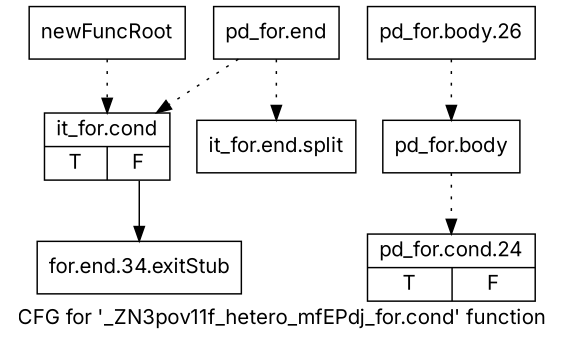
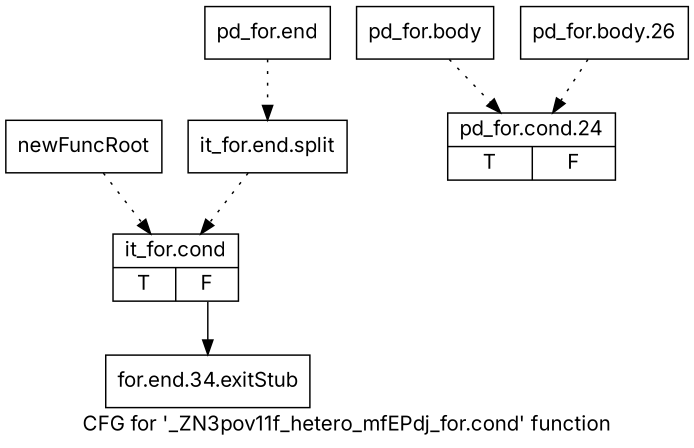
edge "pd_for.end" -> "it_for.cond": now "it_for.end.split" -> "it_for.cond"
edge "pd_for.body.26" -> "pd_for.body": now "pd_for.body.26" -> "pd_for.cond.24"
